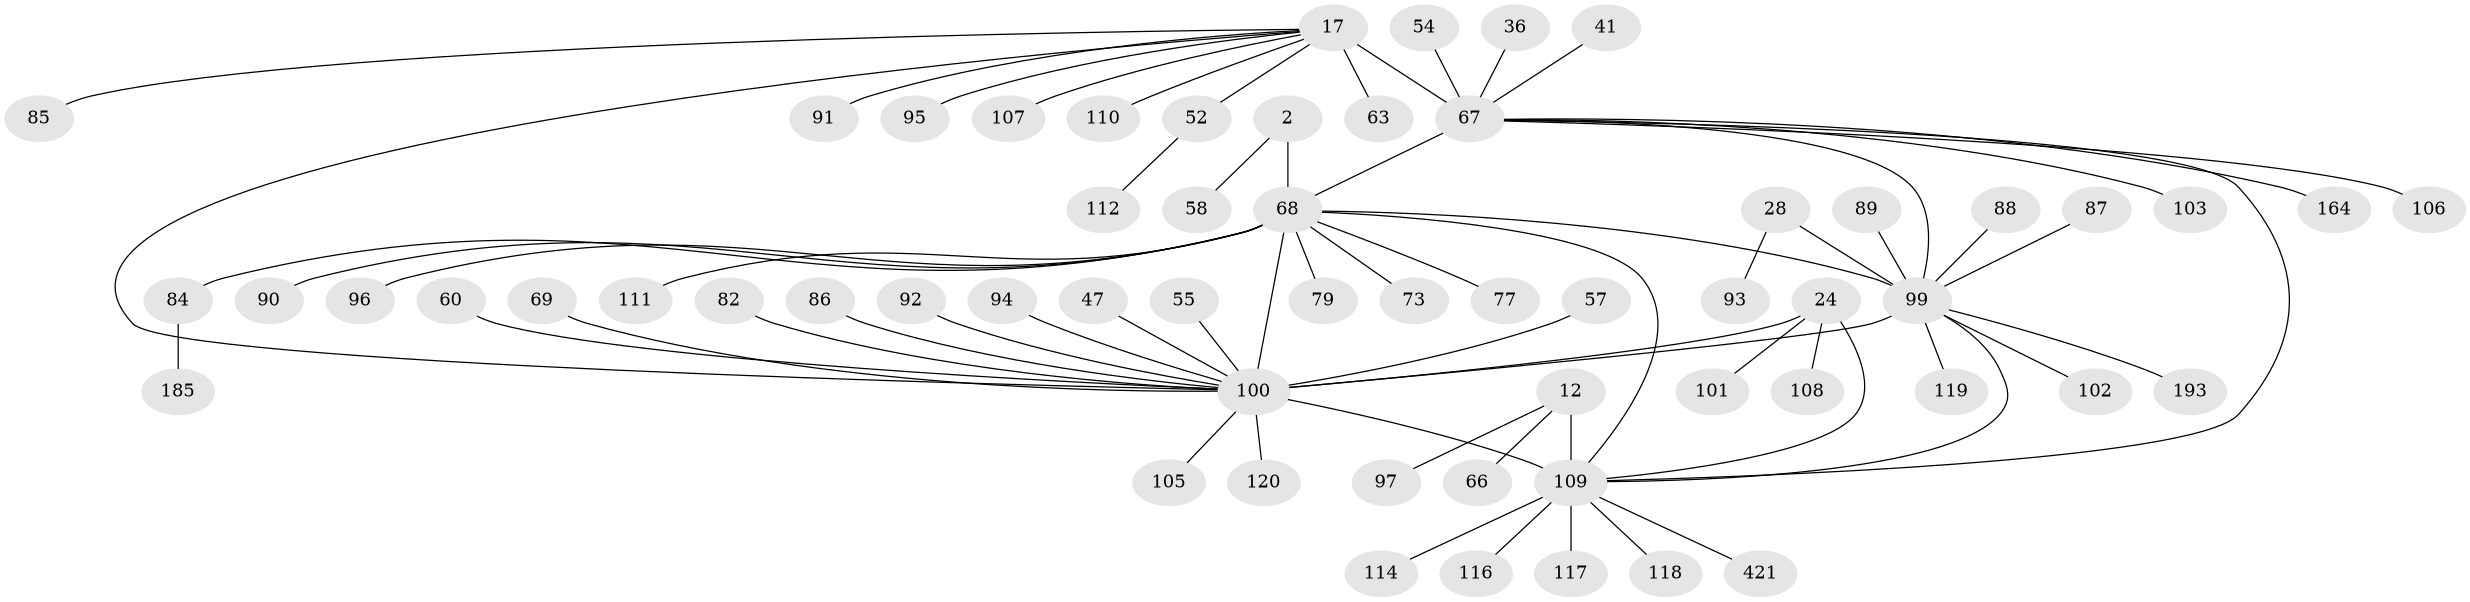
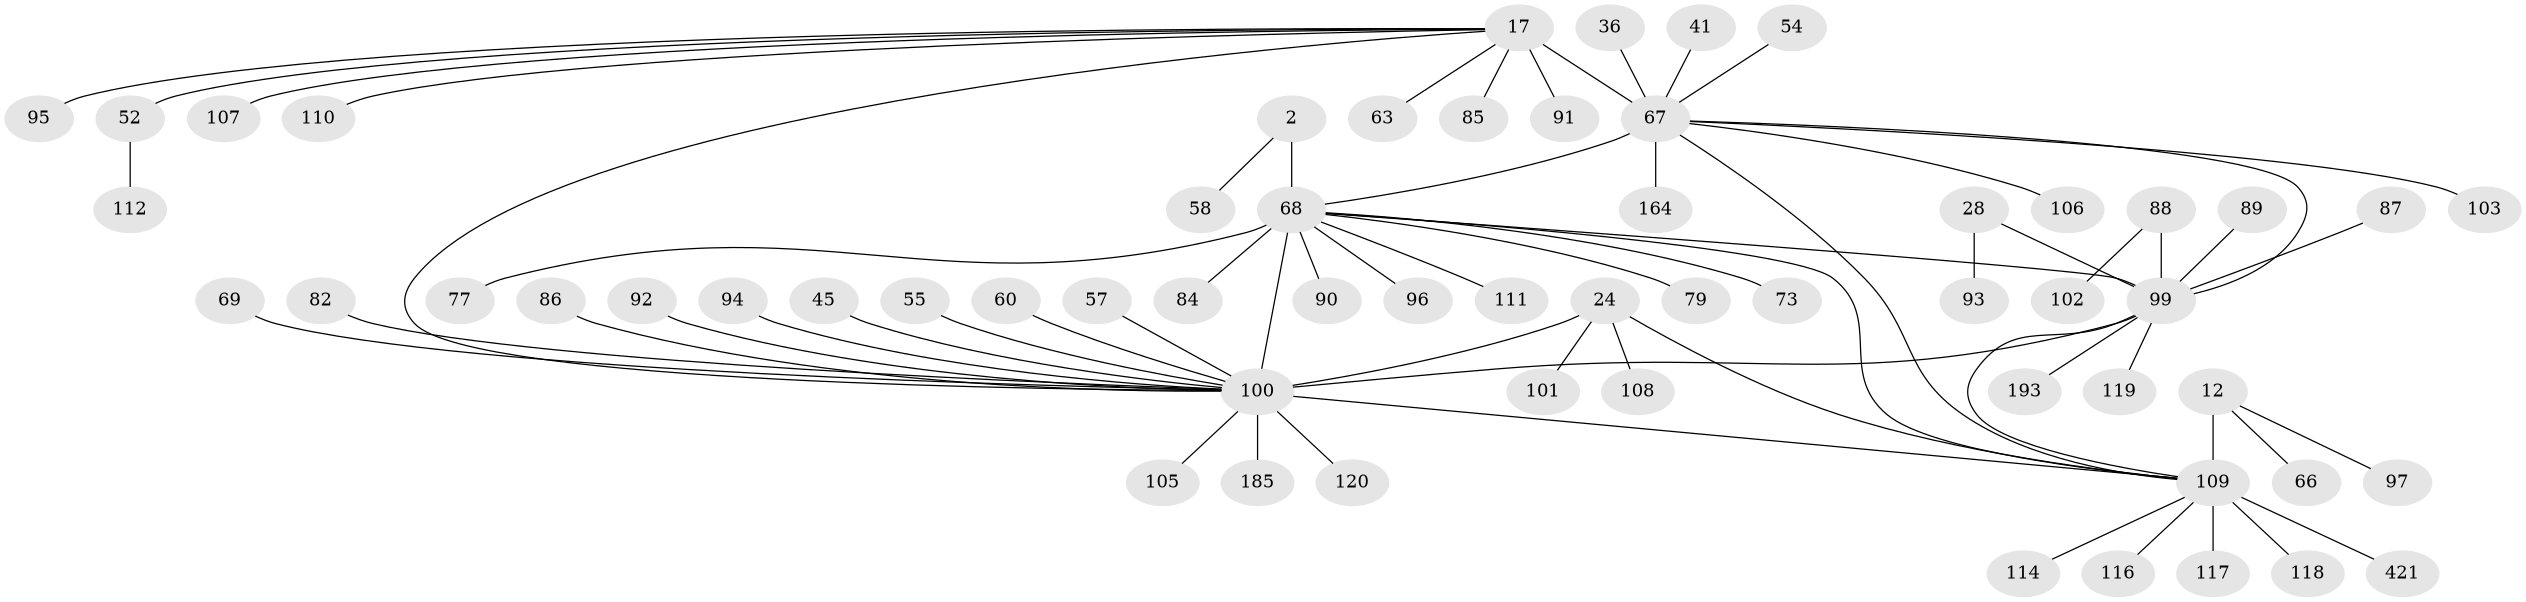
node "47": label "47" -> "45"
edge "84" -- "185": now "100" -- "185"
edge "99" -- "102": now "88" -- "102"
